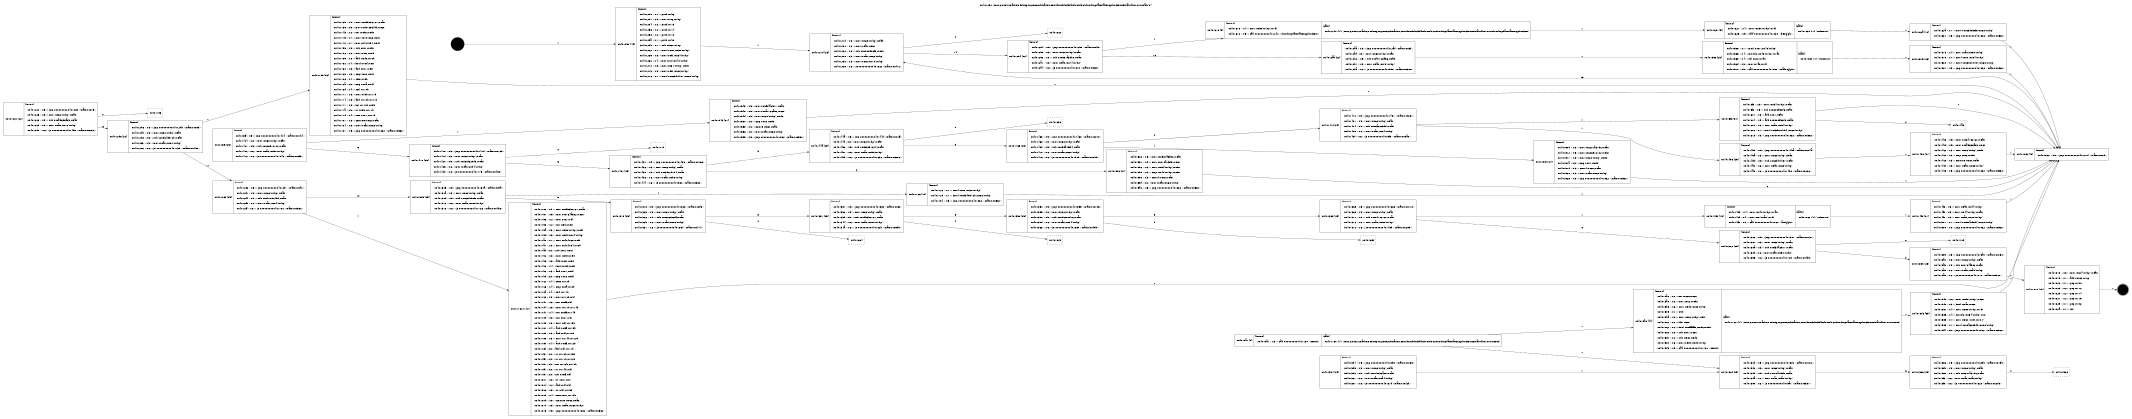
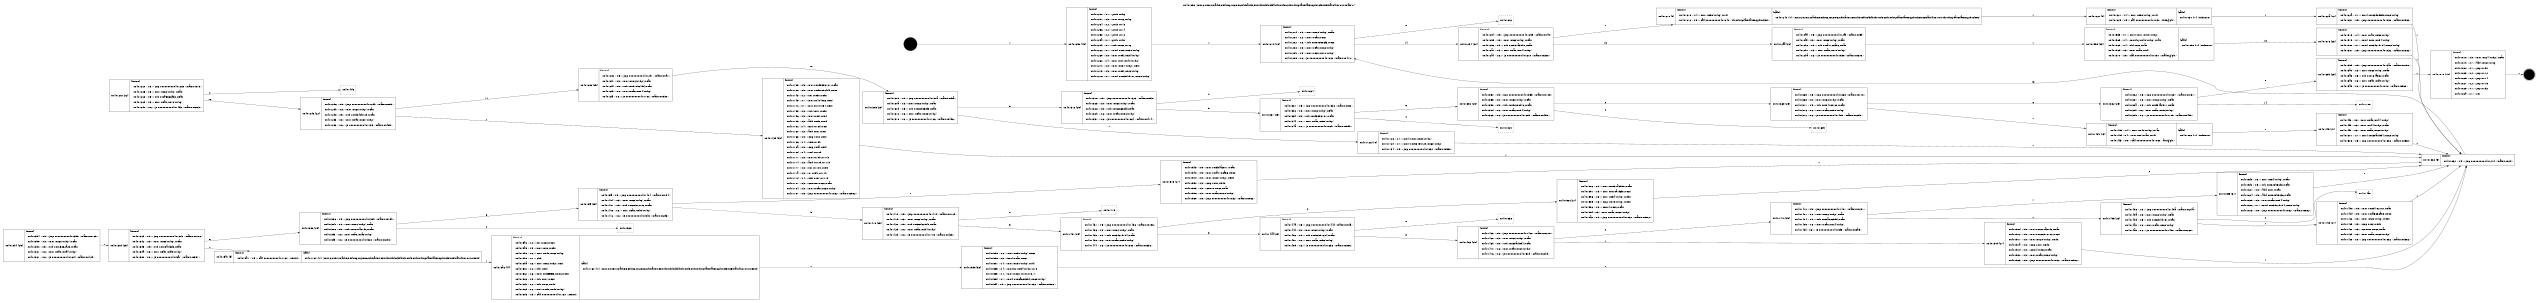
edge "0x40155e [23]" -> "0x401575 [23]": label " 1" -> " 13"
edge "0x4015f9 [31]" -> "0x4014ae": now "0x401495 [25]" -> "0x4014ae"
edge "0x4013e6 [25]" -> "0x4013ff [25]": added, label "6"
edge "0x401382 [25]" -> "0x401709": label " 0" -> " 14"
node "0x40178c [140]": removed
edge "0x4015a7 [5]" -> "0x4013cd [25]": reversed
